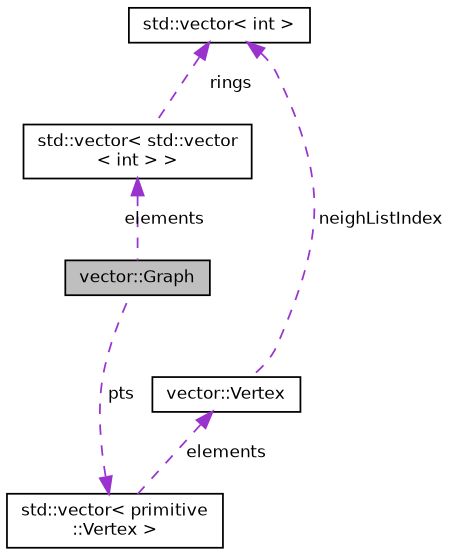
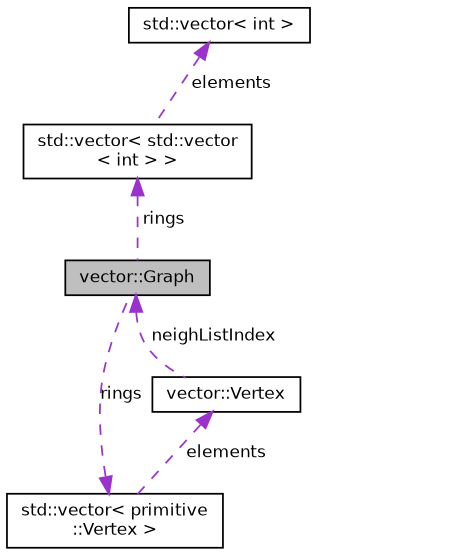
edge "std::vector< std::vector < int > >" -> "std::vector< int >": label " rings" -> " elements"
edge "vector::Vertex" -> "std::vector< int >": now "vector::Vertex" -> "vector::Graph"
edge "vector::Graph" -> "std::vector< std::vector < int > >": label " elements" -> " rings"
edge "vector::Graph" -> "std::vector< primitive ::Vertex >": label " pts" -> " rings"
